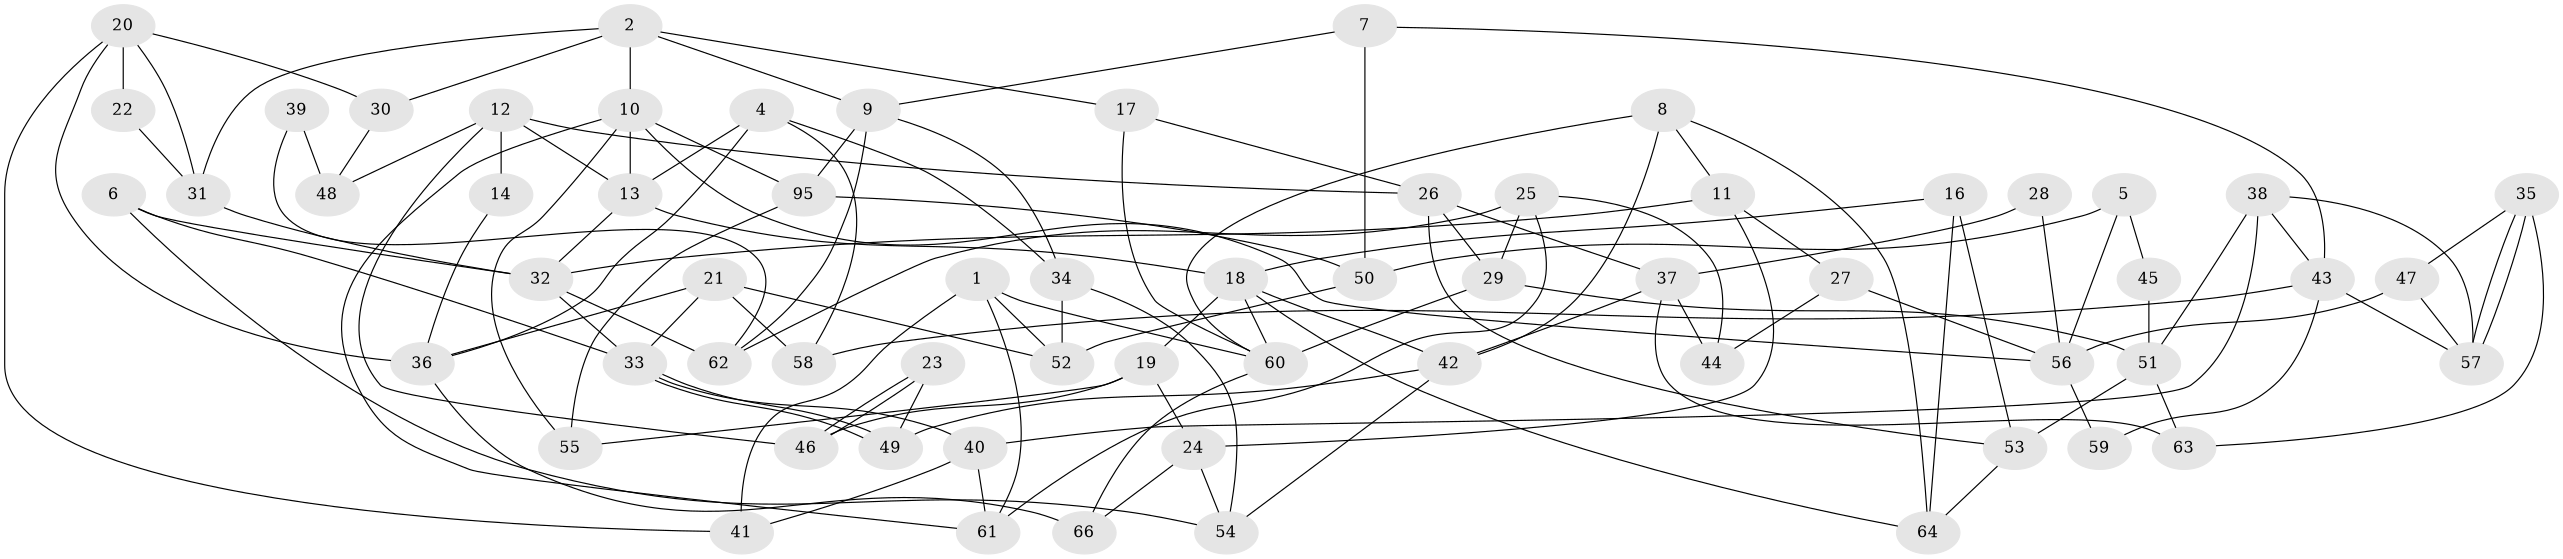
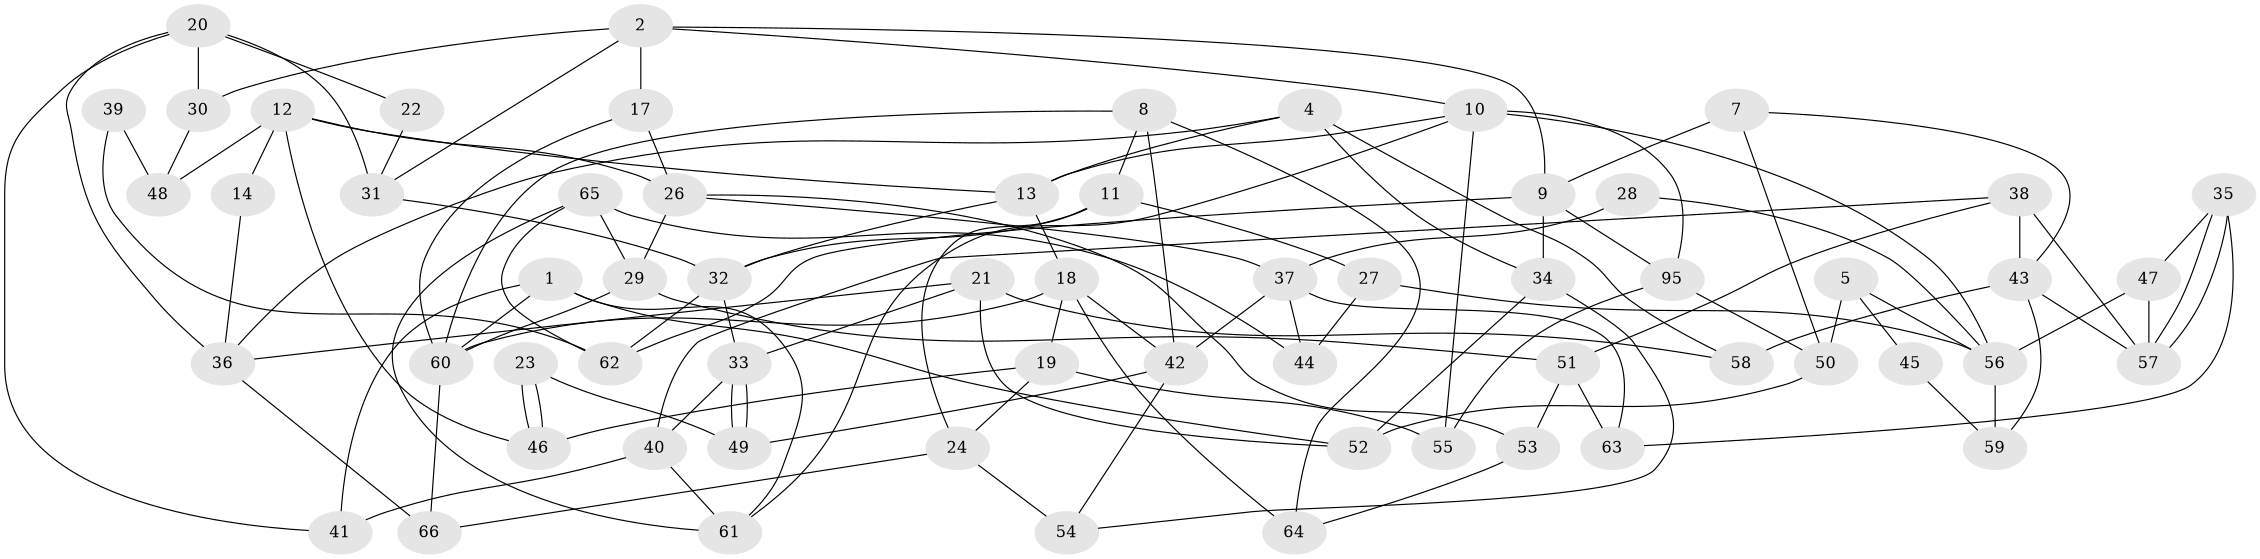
node "6": removed
node "25": label "25" -> "65"
node "16": removed
edge "45" -- "51": now "45" -- "59"
